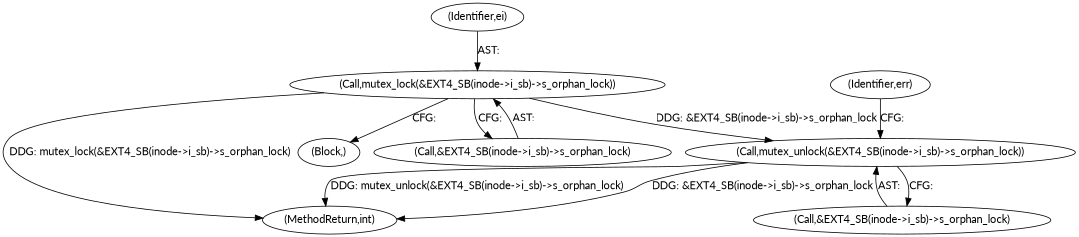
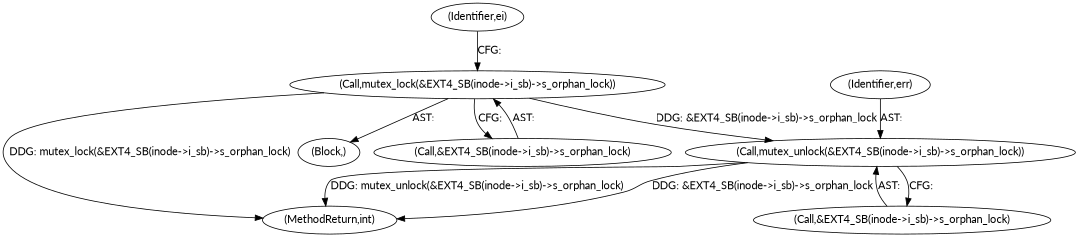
edge "(Identifier,ei)" -> "(Call,mutex_lock(&EXT4_SB(inode->i_sb)->s_orphan_lock))": label "AST: " -> "CFG: "
edge "(Call,mutex_lock(&EXT4_SB(inode->i_sb)->s_orphan_lock))" -> "(Block,)": label "CFG: " -> "AST: "
edge "(Identifier,err)" -> "(Call,mutex_unlock(&EXT4_SB(inode->i_sb)->s_orphan_lock))": label "CFG: " -> "AST: "
